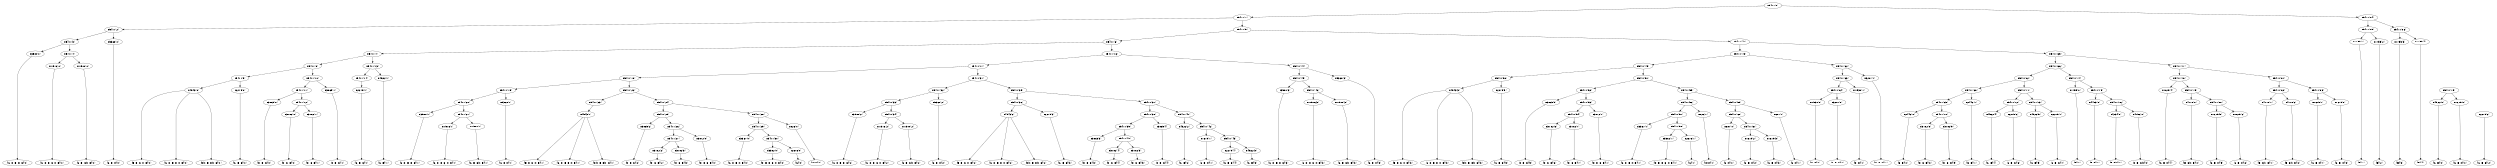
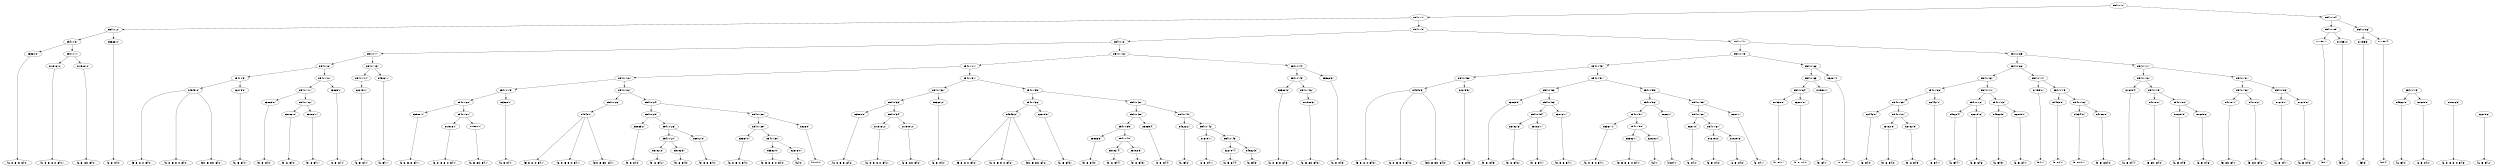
edge "L5411(46)" -> "L-1516(3)": removed
